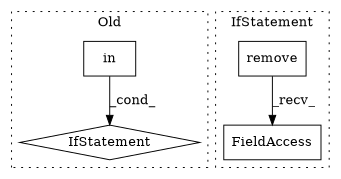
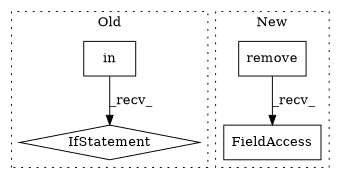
cluster "IfStatement": label "IfStatement" -> "New"
edge "in" -> "IfStatement": label "_cond_" -> "_recv_"
